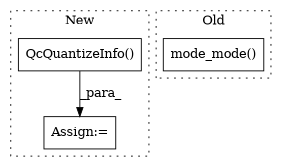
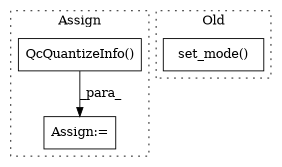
cluster "New": label "New" -> "Assign"
node "mode_mode()": label "mode_mode()" -> "set_mode()"
